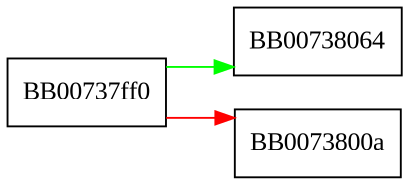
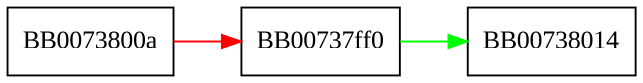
node "BB00738064": label "BB00738064" -> "BB00738014"
edge "BB00737ff0" -> "BB0073800a": reversed
